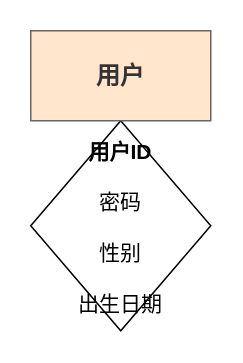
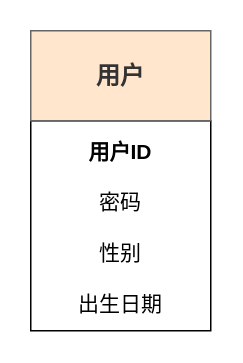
node "用户ID 密码 性别 出生日期": shape diamond -> rectangle
